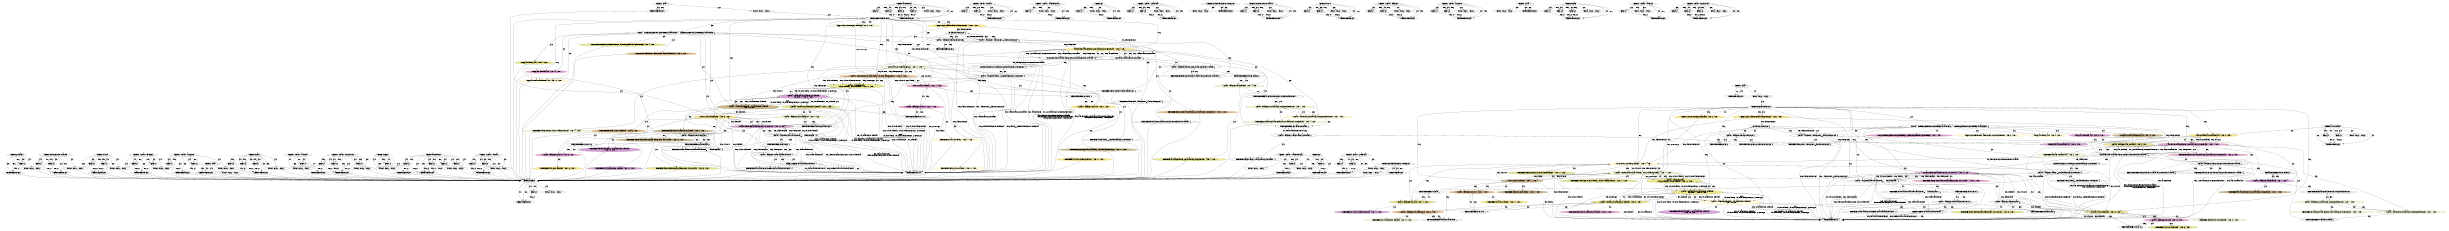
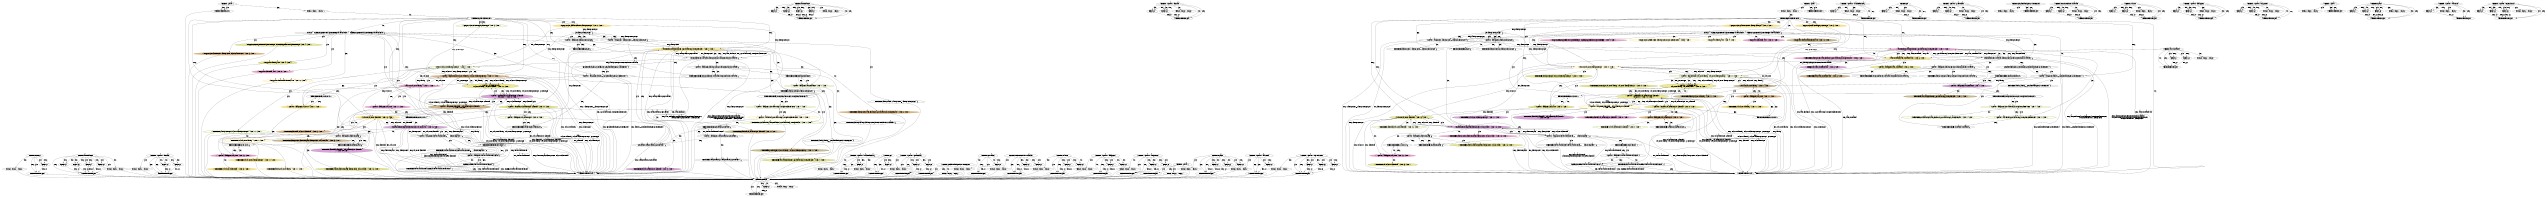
edge "(<operator>.fieldAccess,weak_ptr_factory_.GetWeakPtr)" -> "<(LITERAL,this,base::Unretained(this))<SUB>8</SUB>>": now "(<operator>.fieldAccess,weak_ptr_factory_.GetWeakPtr)" -> "(GetWeakPtr,weak_ptr_factory_.GetWeakPtr())"
node "<(IDENTIFIER,base,base::Unretained(this))<SUB>8</SUB>>": fillcolor lightyellow -> tan
